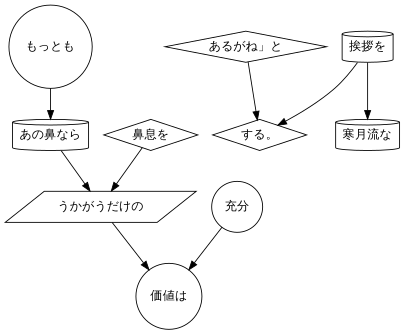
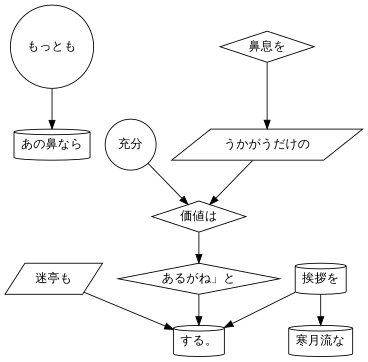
node "する。": shape diamond -> cylinder
edge "あの鼻なら" -> "うかがうだけの": removed
edge "価値は" -> "あるがね」と": added
node "迷亭も": added
node "価値は": shape circle -> diamond
